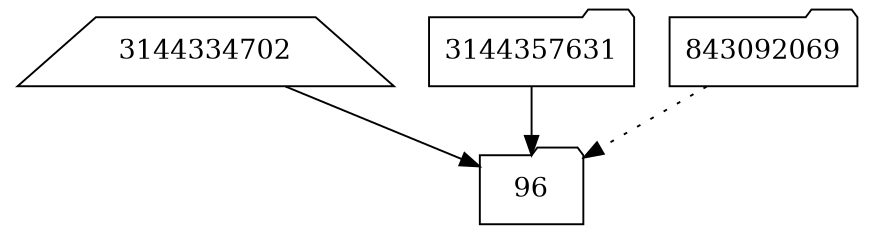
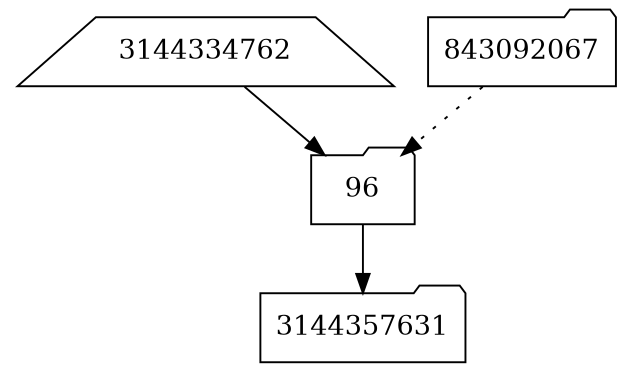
node "3144334702": label "3144334702" -> "3144334762"
node "843092069": label "843092069" -> "843092067"
edge "3144357631" -> "96": reversed
